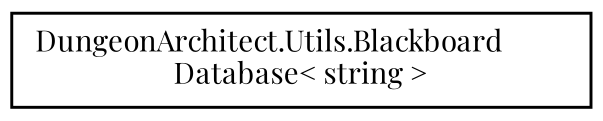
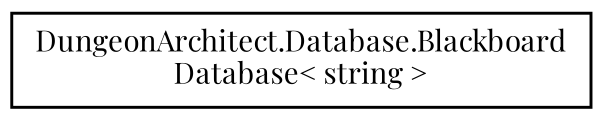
node "DungeonArchitect.Utils.Blackboard Database< string >": label "DungeonArchitect.Utils.Blackboard Database< string >" -> "DungeonArchitect.Database.Blackboard Database< string >"
